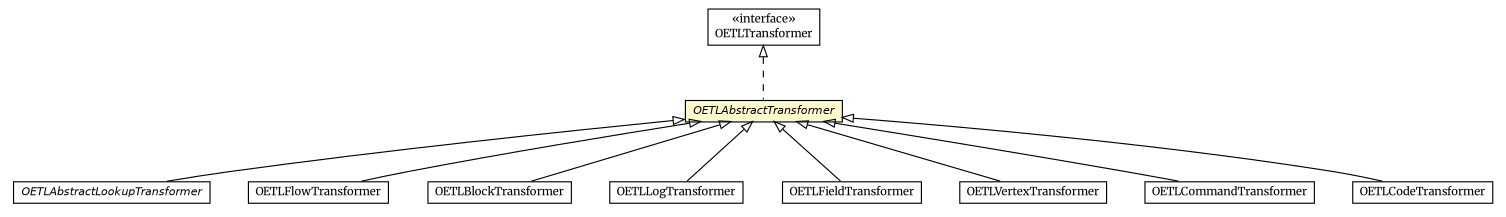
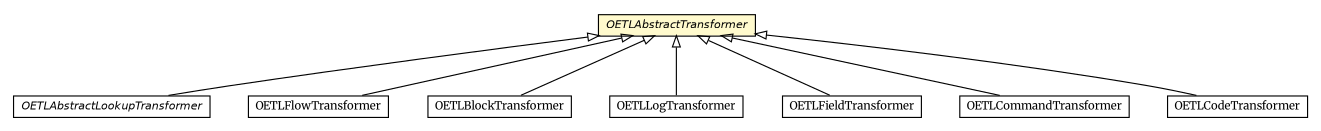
node "OETLTransformer": removed
node "OETLVertexTransformer": removed
